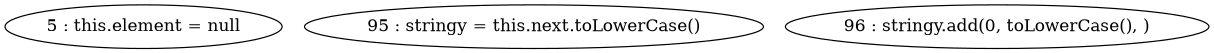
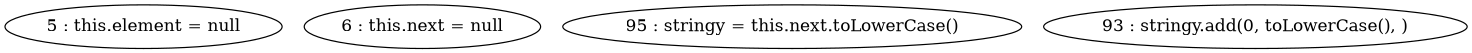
node "6 : this.next = null": added
node "96 : stringy.add(0, toLowerCase(), )": label "96 : stringy.add(0, toLowerCase(), )" -> "93 : stringy.add(0, toLowerCase(), )"
